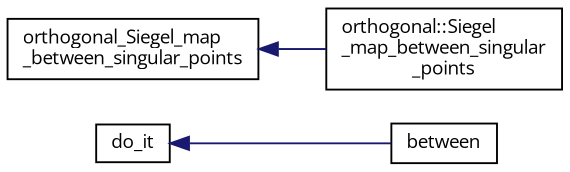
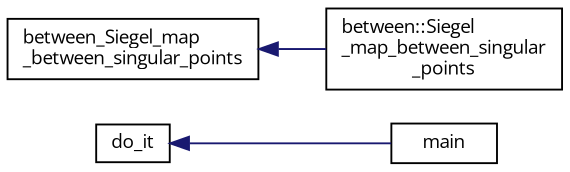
node "orthogonal_Siegel_map _between_singular_points": label "orthogonal_Siegel_map _between_singular_points" -> "between_Siegel_map _between_singular_points"
node "orthogonal::Siegel _map_between_singular _points": label "orthogonal::Siegel _map_between_singular _points" -> "between::Siegel _map_between_singular _points"
node "between": label "between" -> "main"
